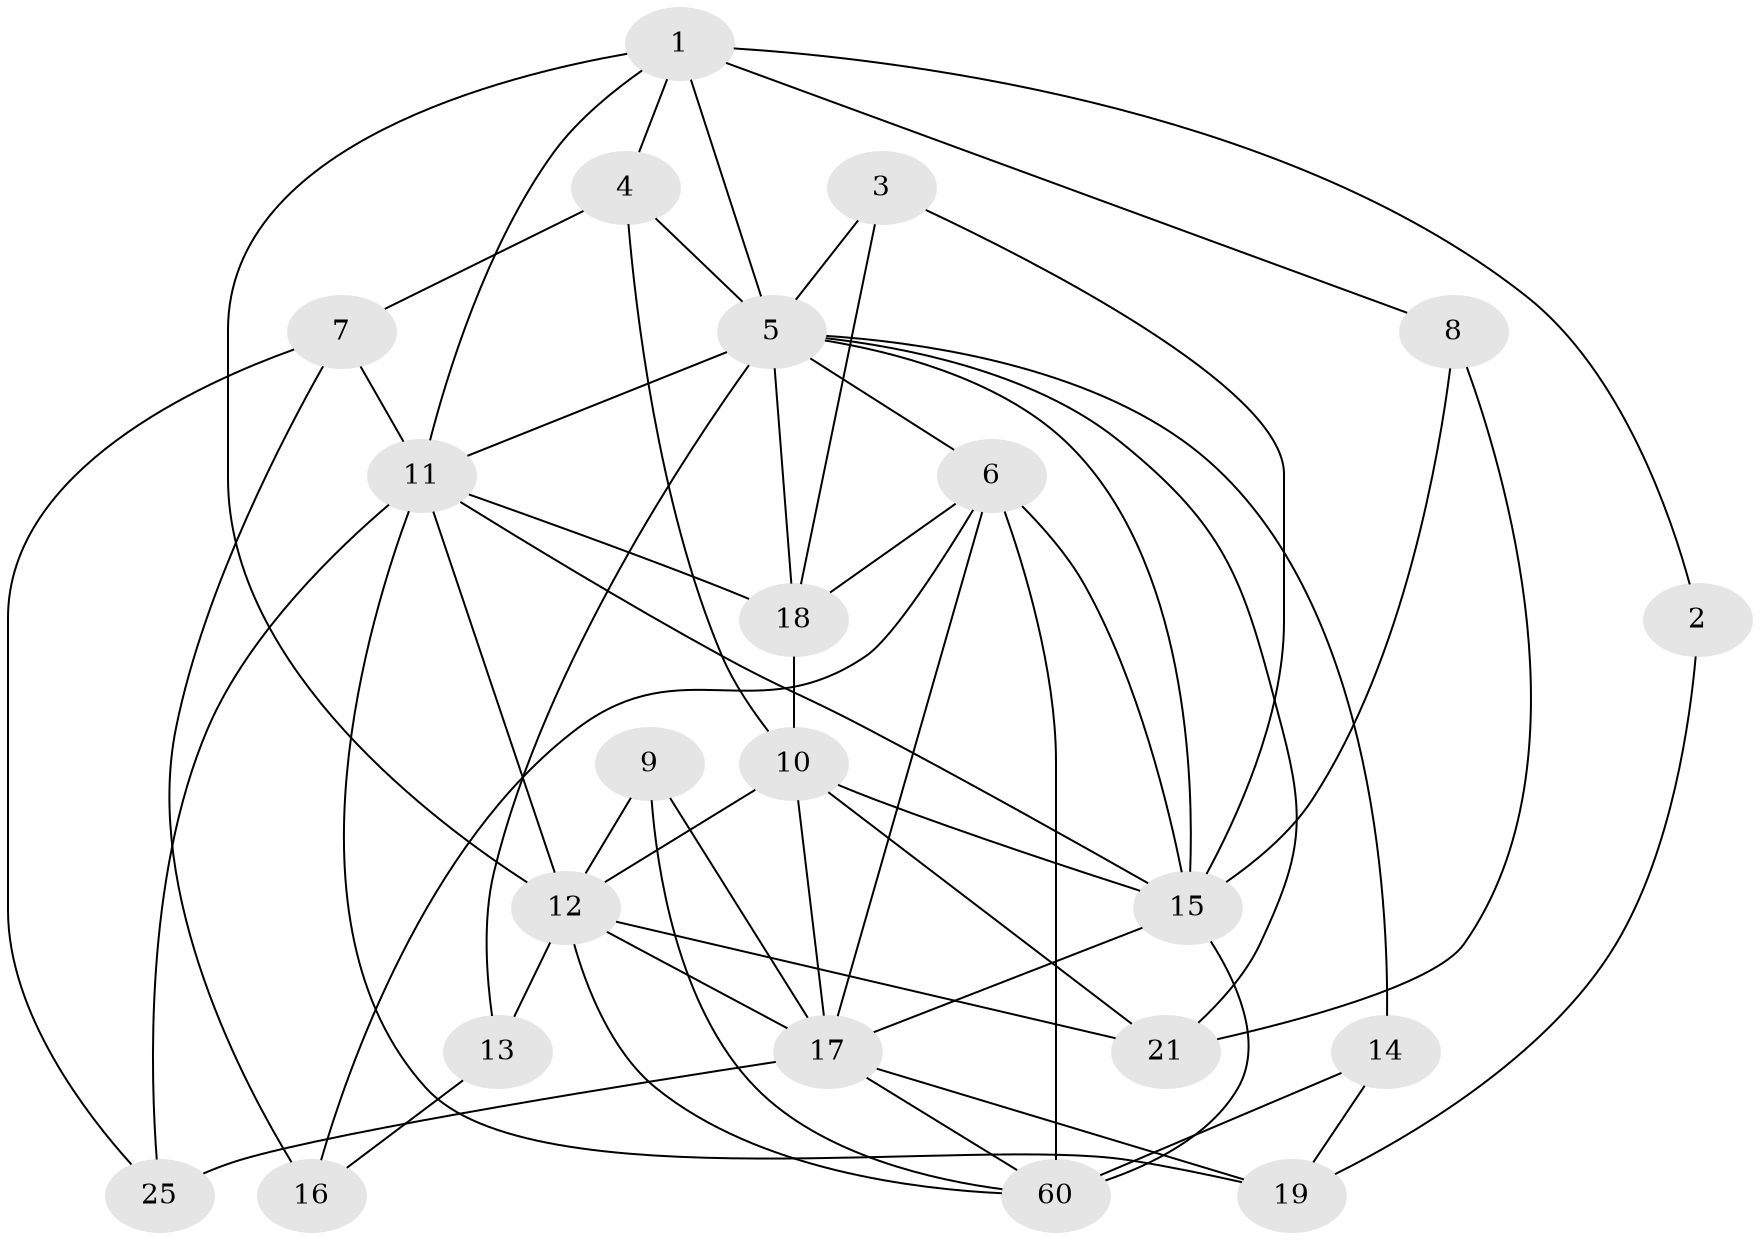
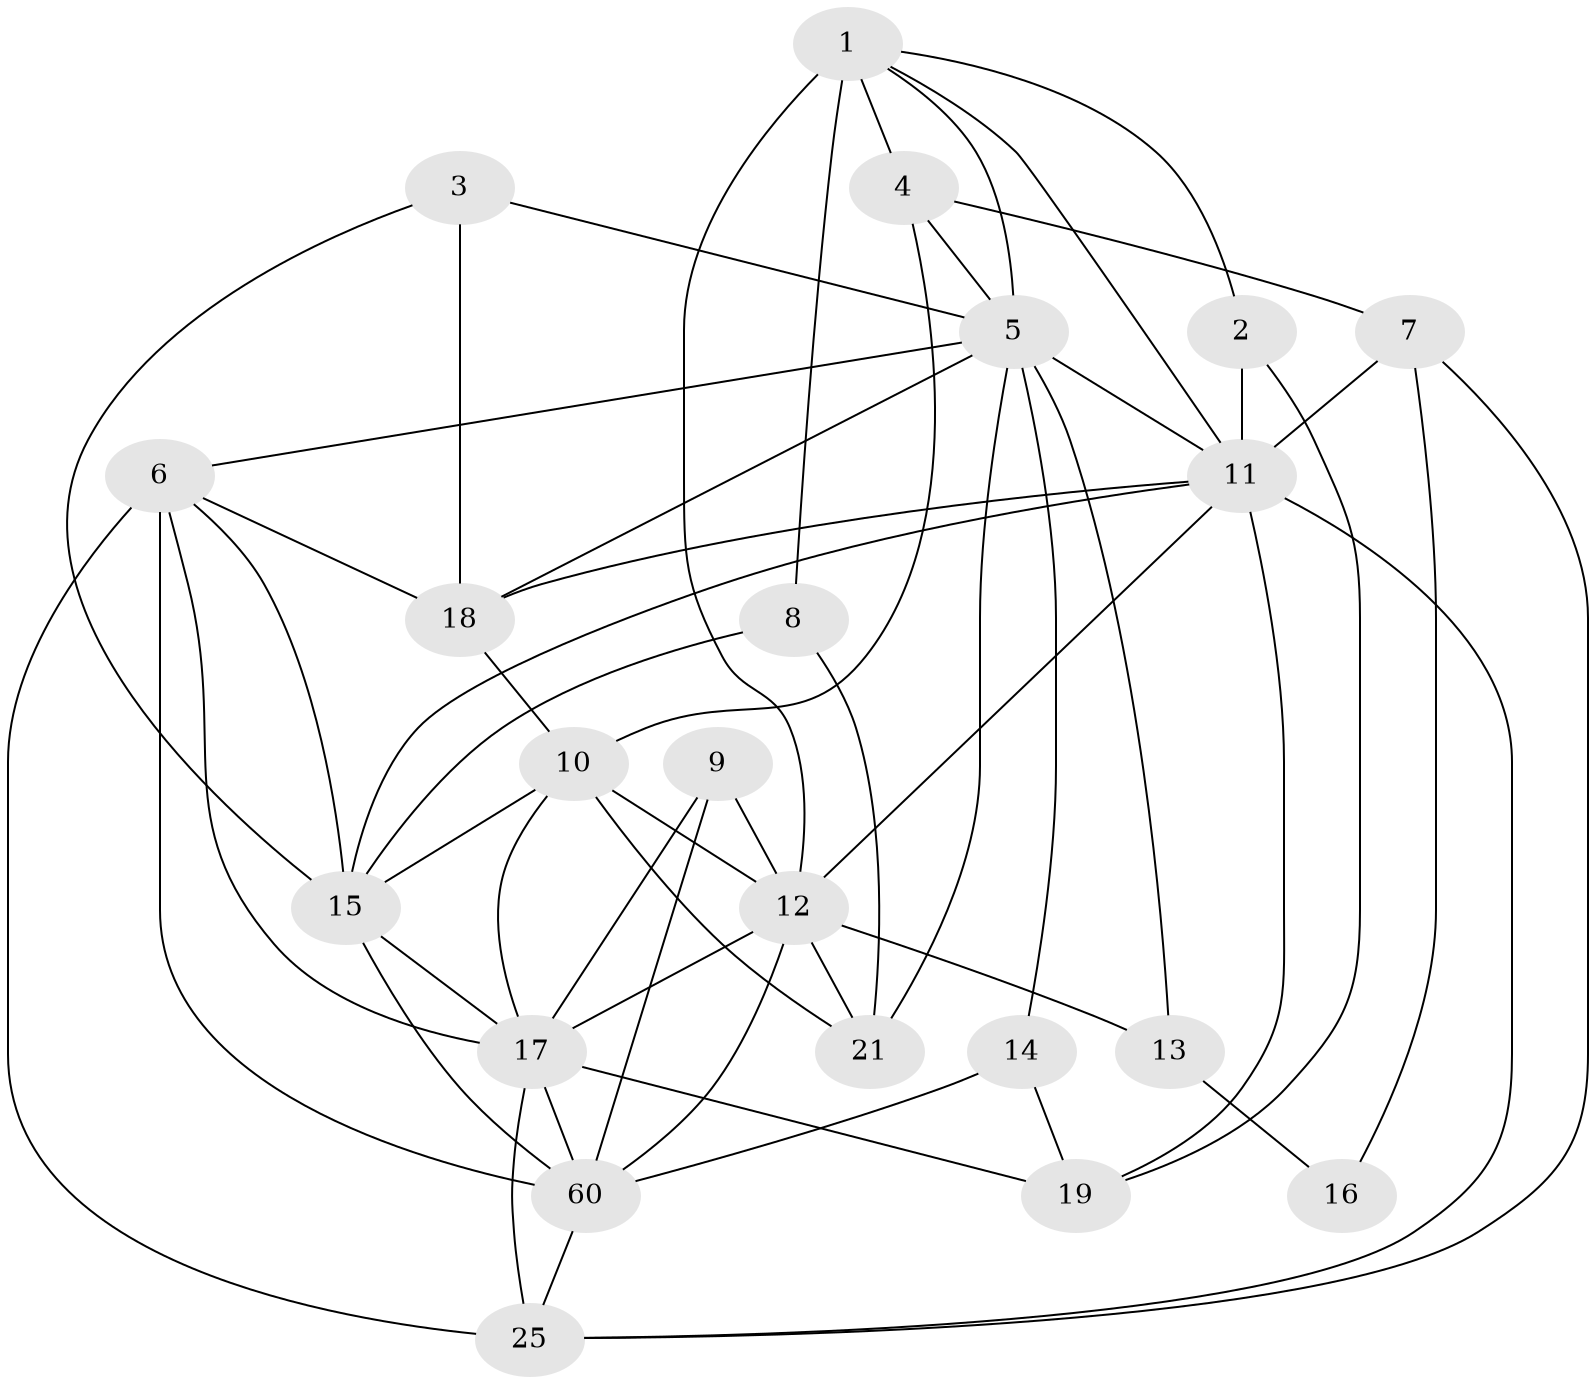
edge "2" -- "11": added
edge "5" -- "15": removed
edge "6" -- "16": now "6" -- "25"
edge "60" -- "25": added
